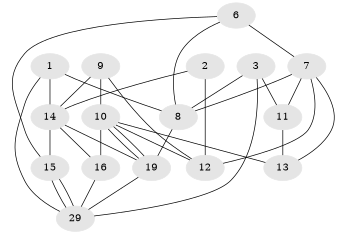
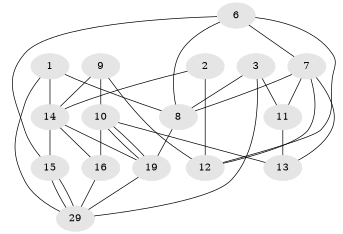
edge "10" -- "12": now "6" -- "12"
